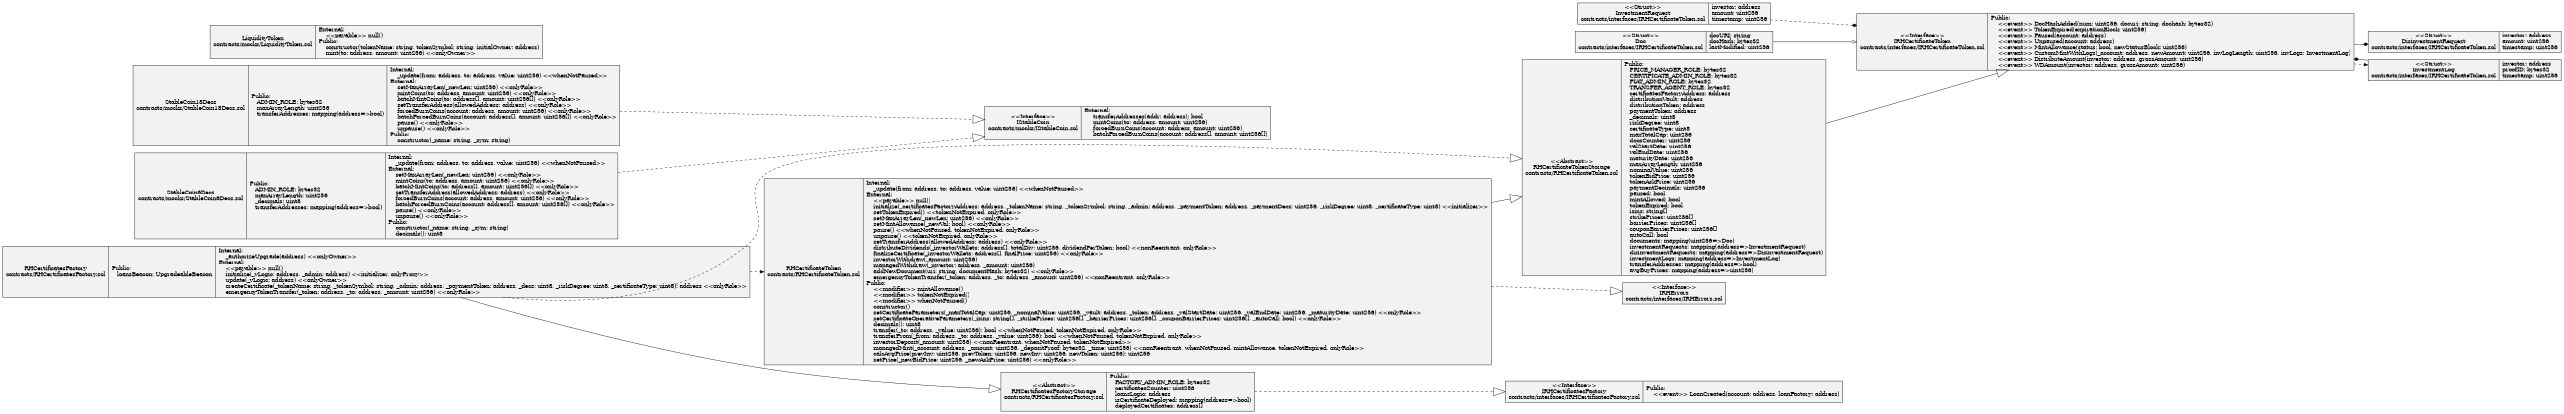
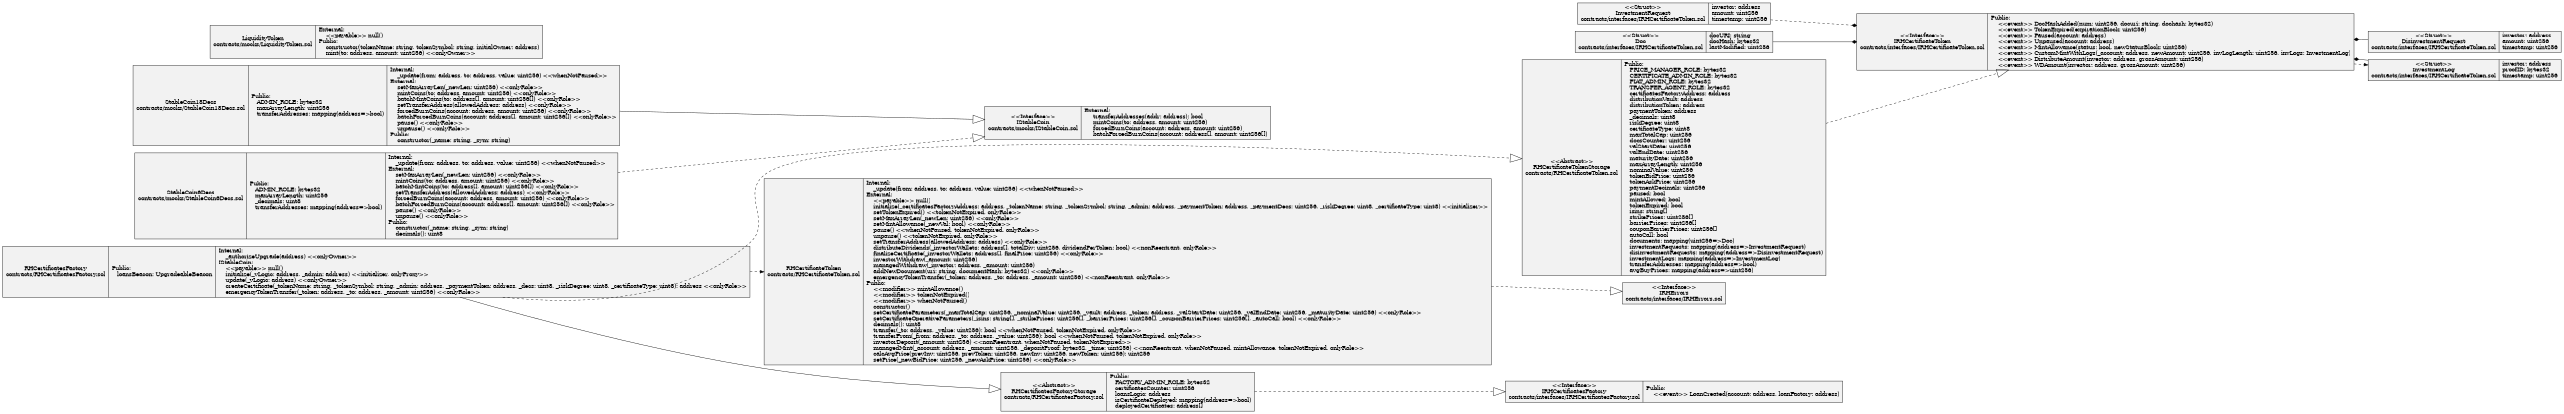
edge "Doc" -> "IRHCertificateToken": arrowhead empty -> diamond
edge "IRHCertificateToken" -> "DisinvestmentRequest": reversed
edge "RHCertificateTokenStorage" -> "IRHCertificateToken": style solid -> dashed
edge "StableCoin18Decs" -> "IStableCoin": style dashed -> solid
edge "RHCertificateToken" -> "RHCertificateTokenStorage": removed
node "RHCertificatesFactory": text "External:" -> "IStableCoin:"
